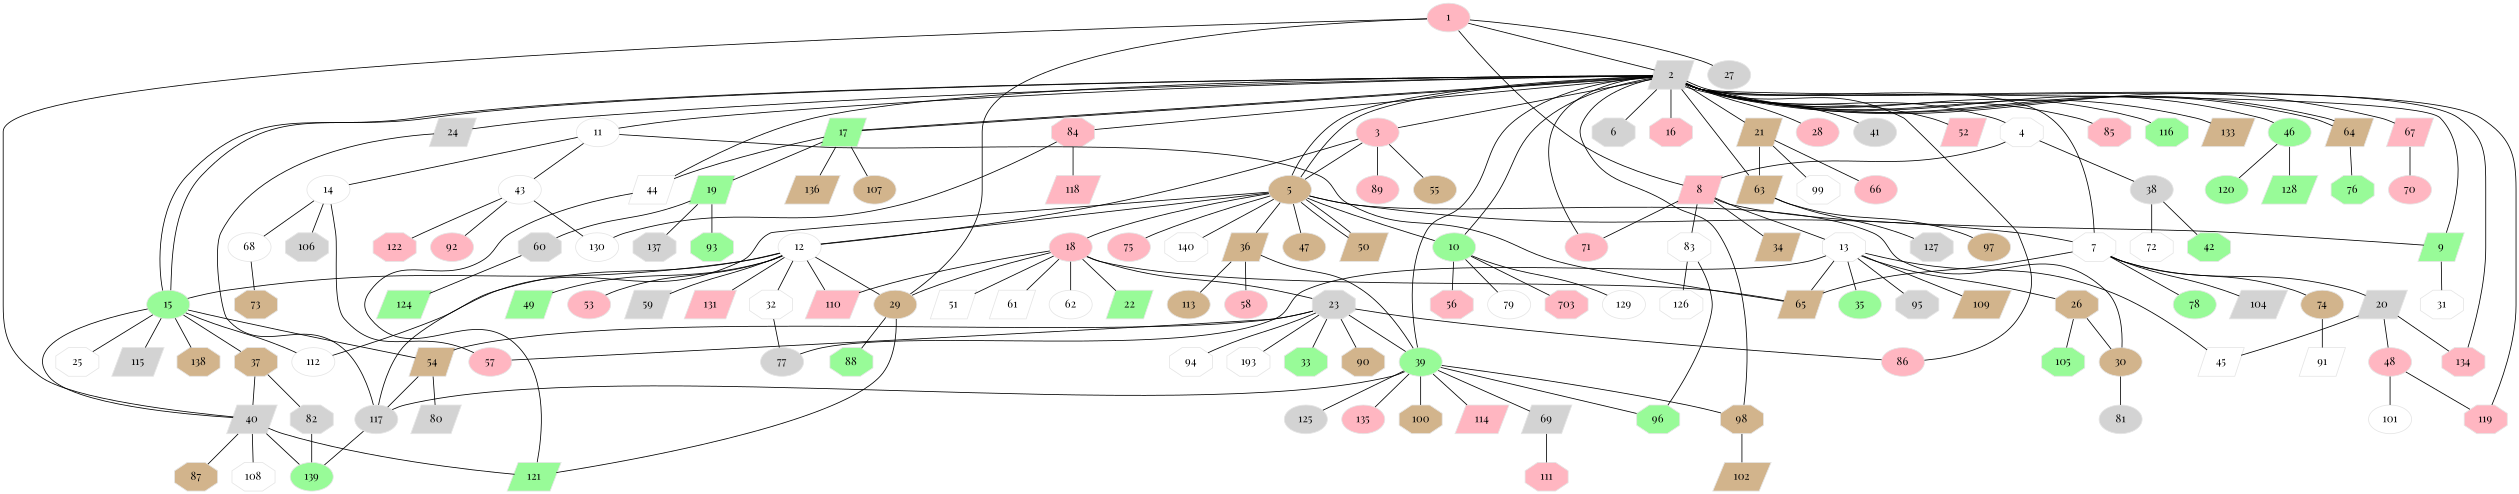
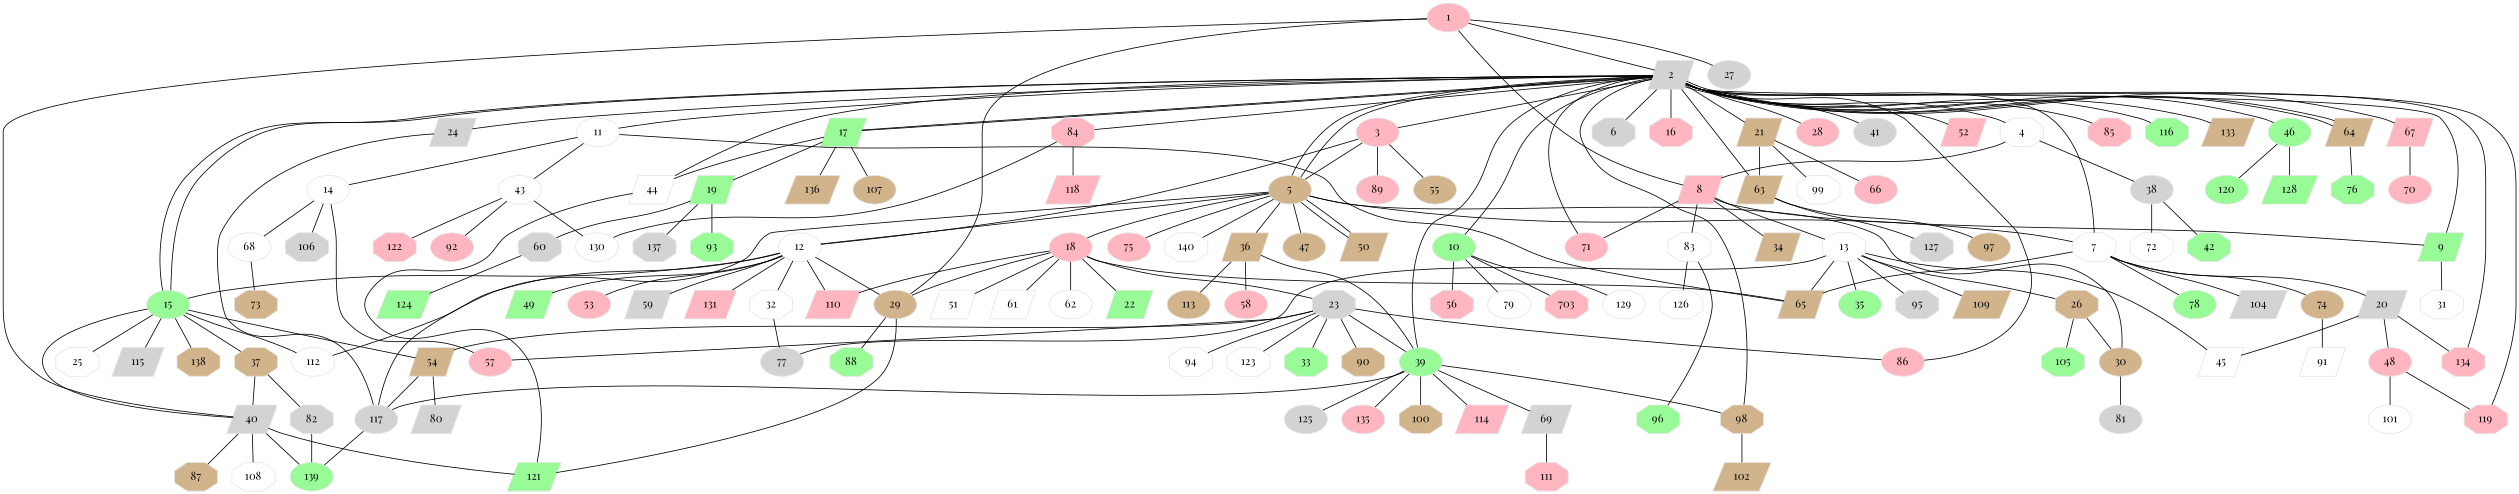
edge "5" -- "10": removed
node "193": label "193" -> "123"
edge "39" -- "96": removed
